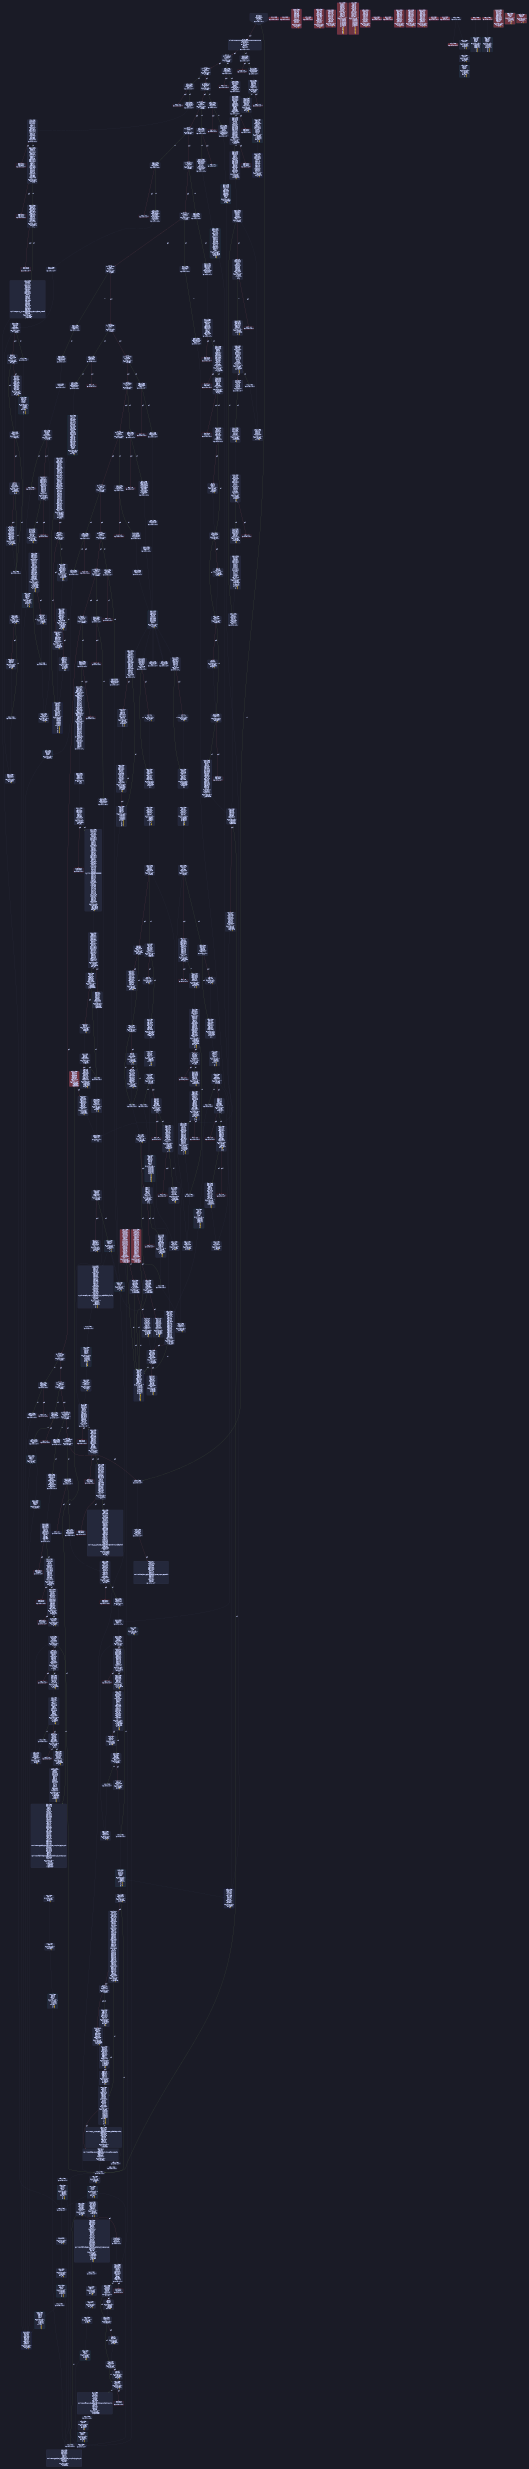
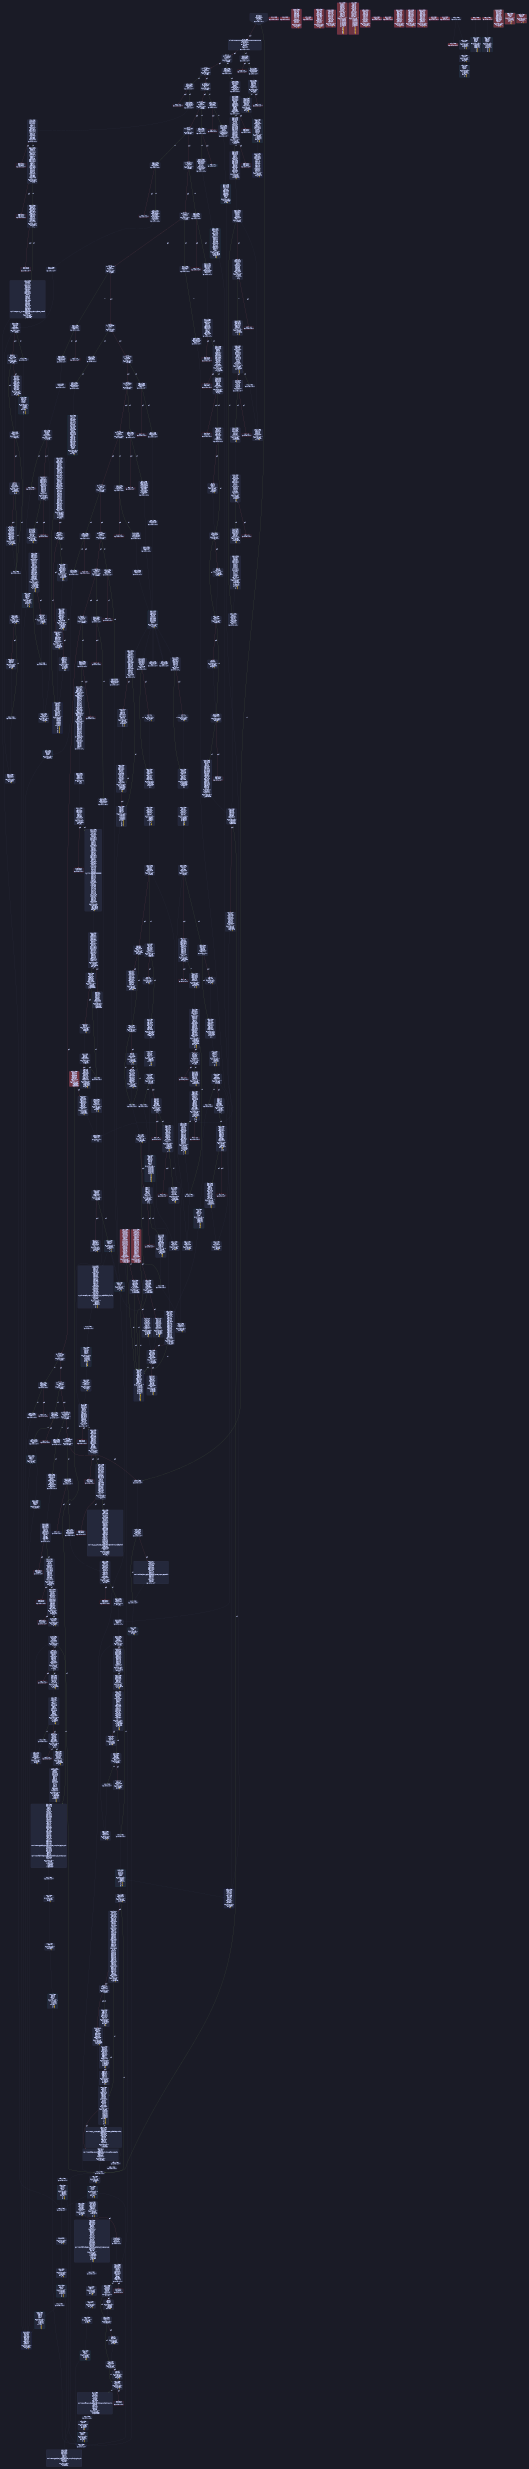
node "[01a2] INVALID Stack size req: 0, sizeΔ: 0": removed
node "[0264] INVALID Stack size req: 0, sizeΔ: 0": added
node "[02a9] INVALID Stack size req: 0, sizeΔ: 0": added
node "[02ce] INVALID Stack size req: 0, sizeΔ: 0": removed
node "[071f] INVALID Stack size req: 0, sizeΔ: 0": added
node "[0edc] INVALID Stack size req: 0, sizeΔ: 0": removed
node "[0167] JUMPDEST Stack size req: 0, sizeΔ: 0": added
node "[0ade] INVALID Stack size req: 0, sizeΔ: 0": removed
node "[127f] JUMPDEST Stack size req: 0, sizeΔ: 0": added
node "[07bc] JUMPDEST Stack size req: 0, sizeΔ: 0": removed
